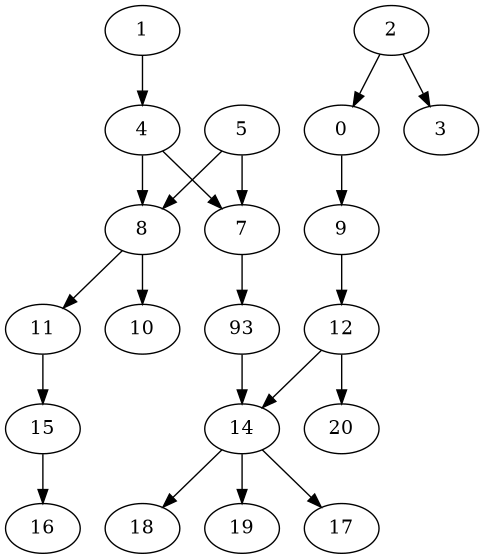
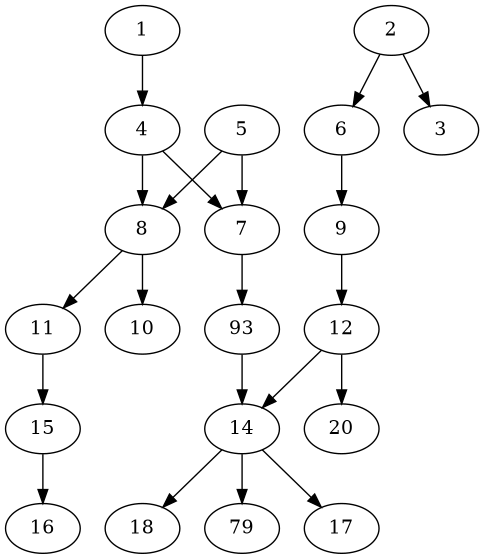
node "0": label "0" -> "6"
node "19": label "19" -> "79"
